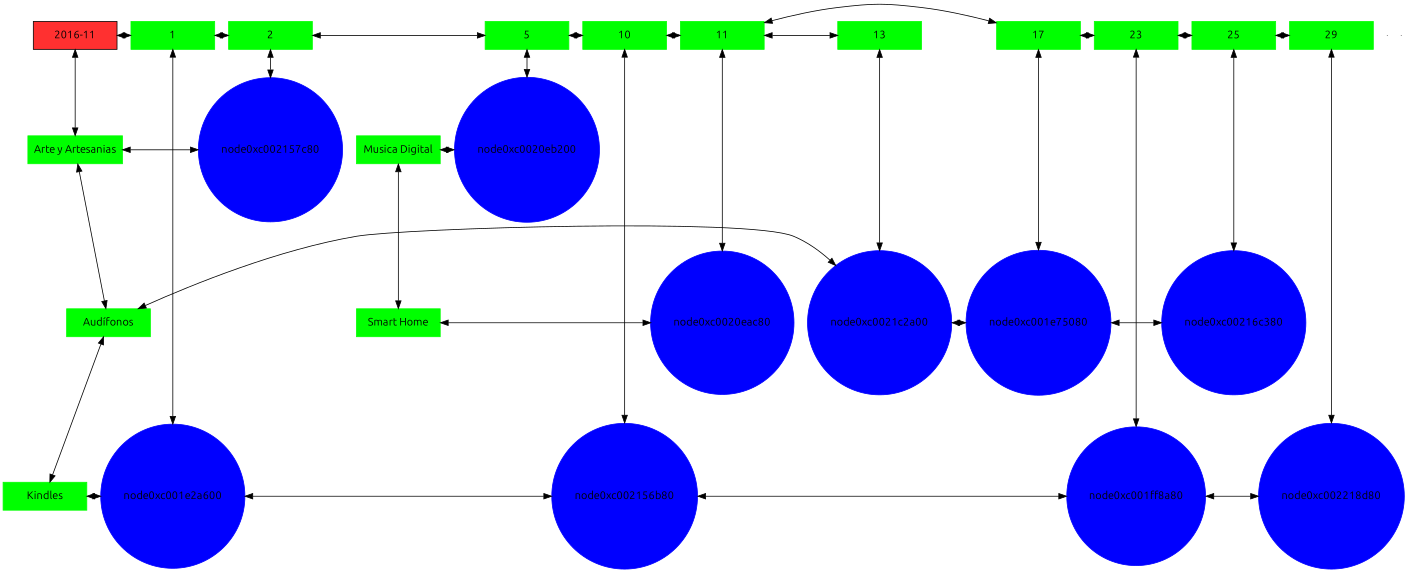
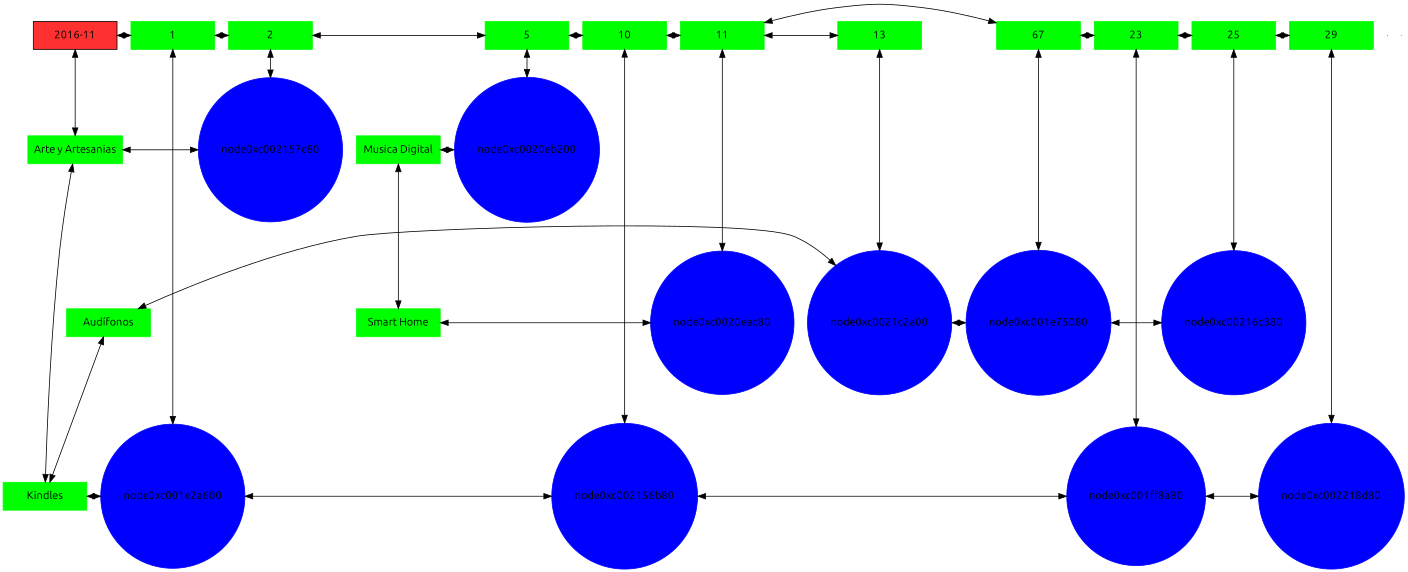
node "17": label "17" -> "67"
edge "Arte y Artesanias" -- "Audífonos": now "Arte y Artesanias" -- "Kindles"
